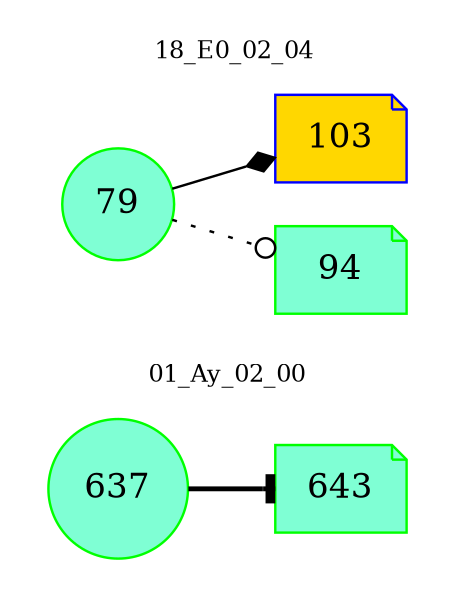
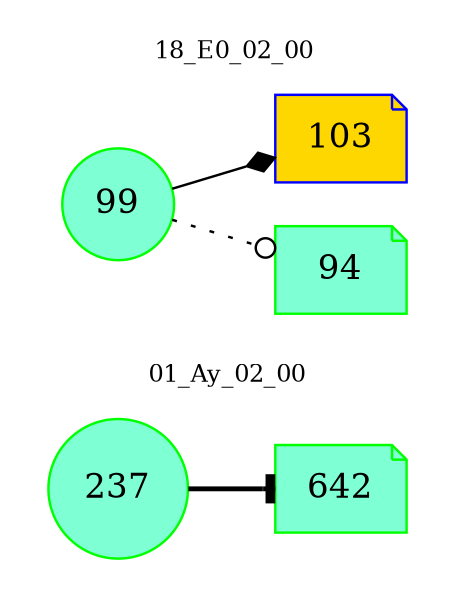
cluster "18_E0_02_04": label "18_E0_02_04" -> "18_E0_02_00"
node "79": label "79" -> "99"
node "637": label "637" -> "237"
node "643": label "643" -> "642"
